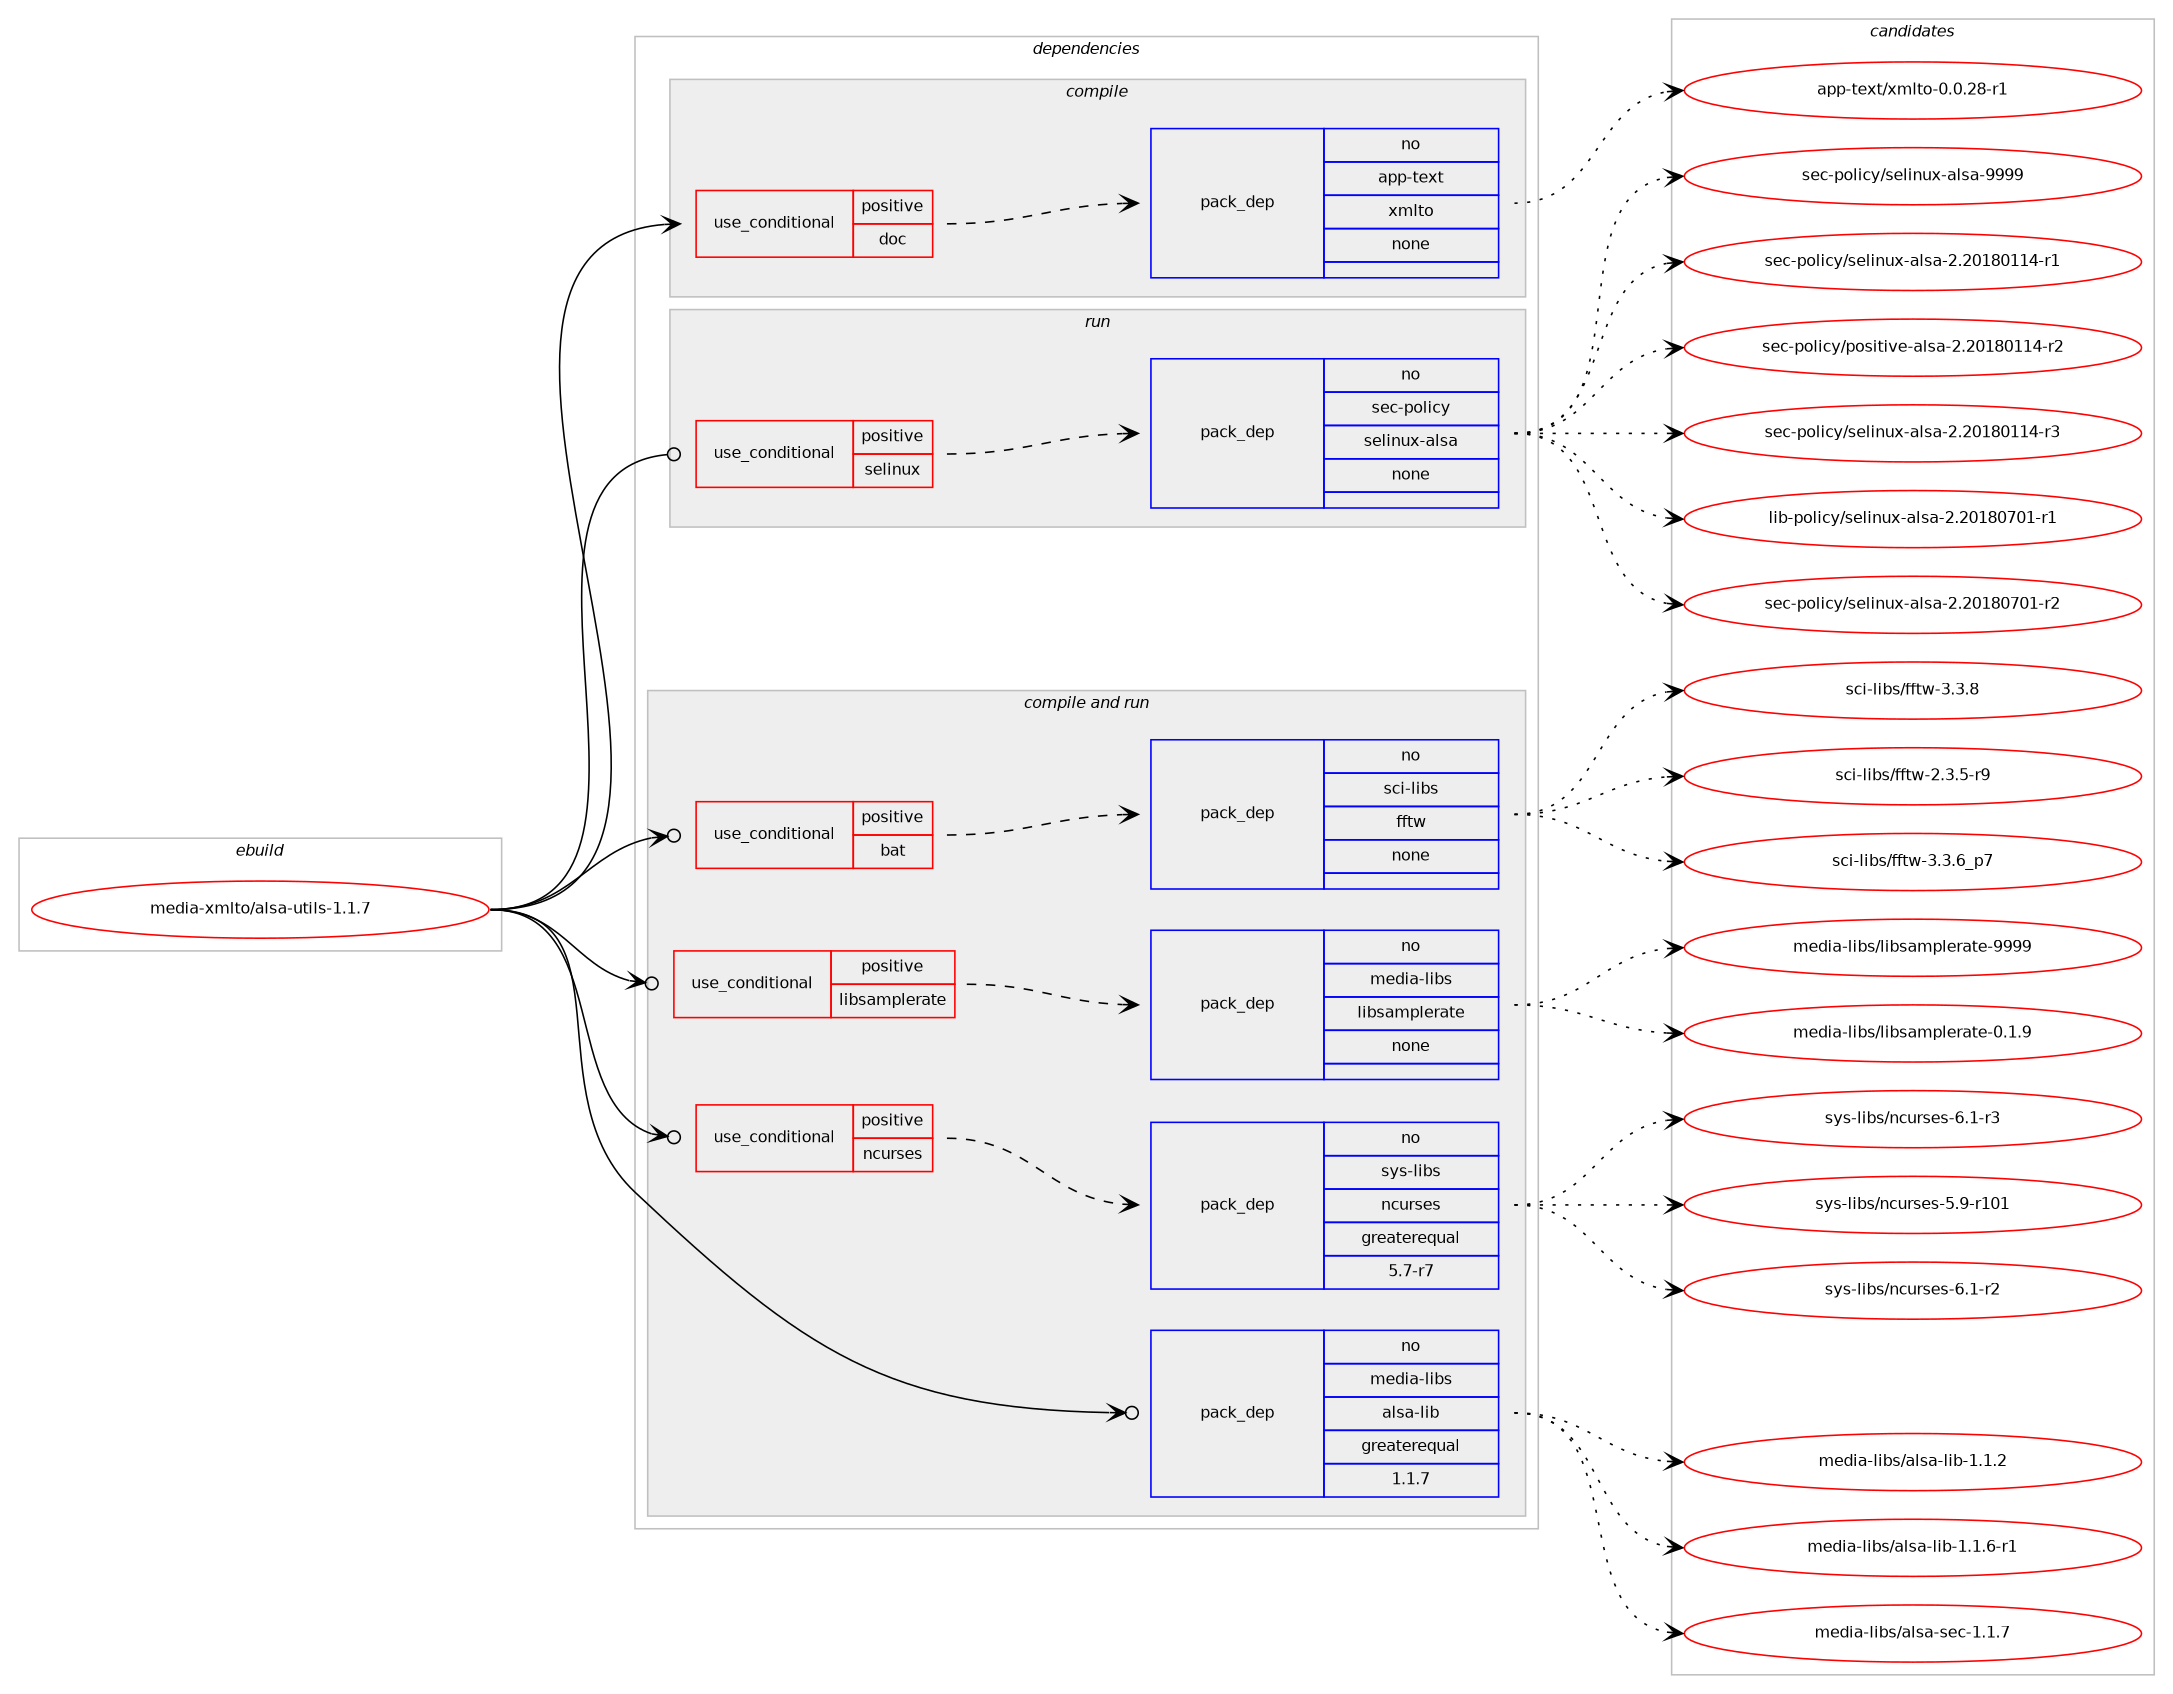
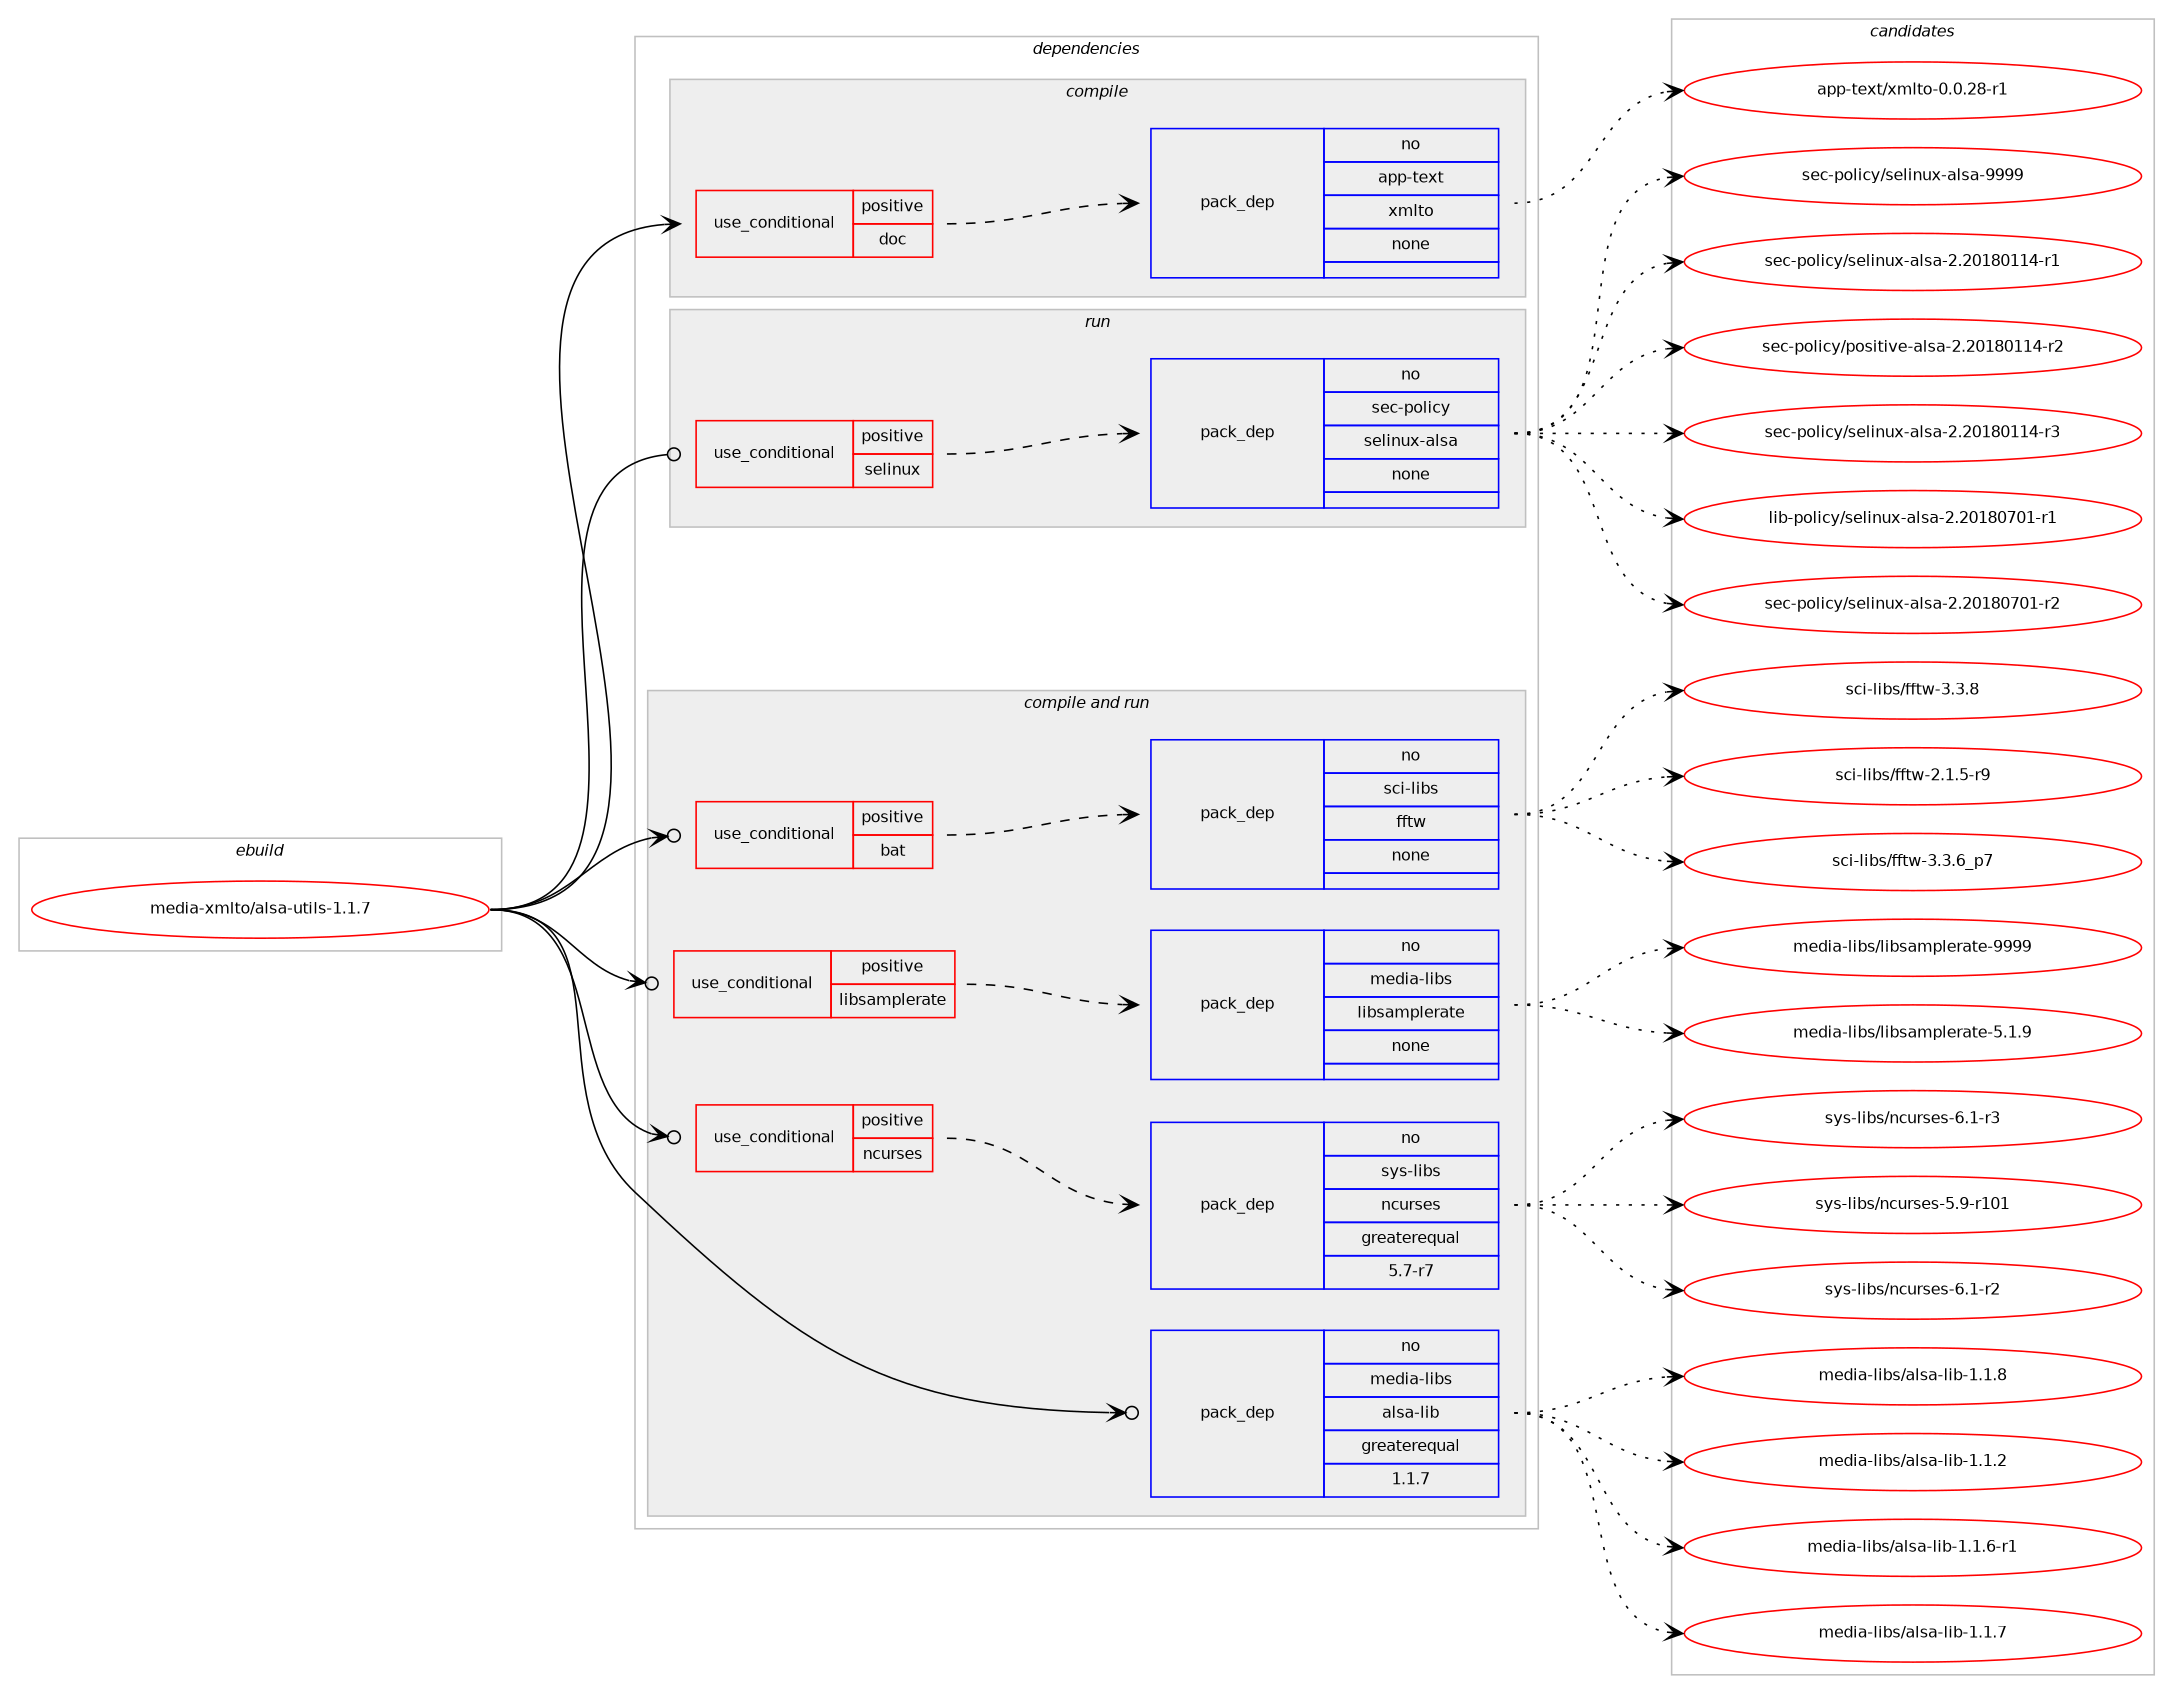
node "sci-libs/fftw-2.3.5-r9": label "sci-libs/fftw-2.3.5-r9" -> "sci-libs/fftw-2.1.5-r9"
node "media-libs/libsamplerate-0.1.9": label "media-libs/libsamplerate-0.1.9" -> "media-libs/libsamplerate-5.1.9"
node "media-libs/alsa-lib-1.1.8": added
node "media-libs/alsa-sec-1.1.7": label "media-libs/alsa-sec-1.1.7" -> "media-libs/alsa-lib-1.1.7"
